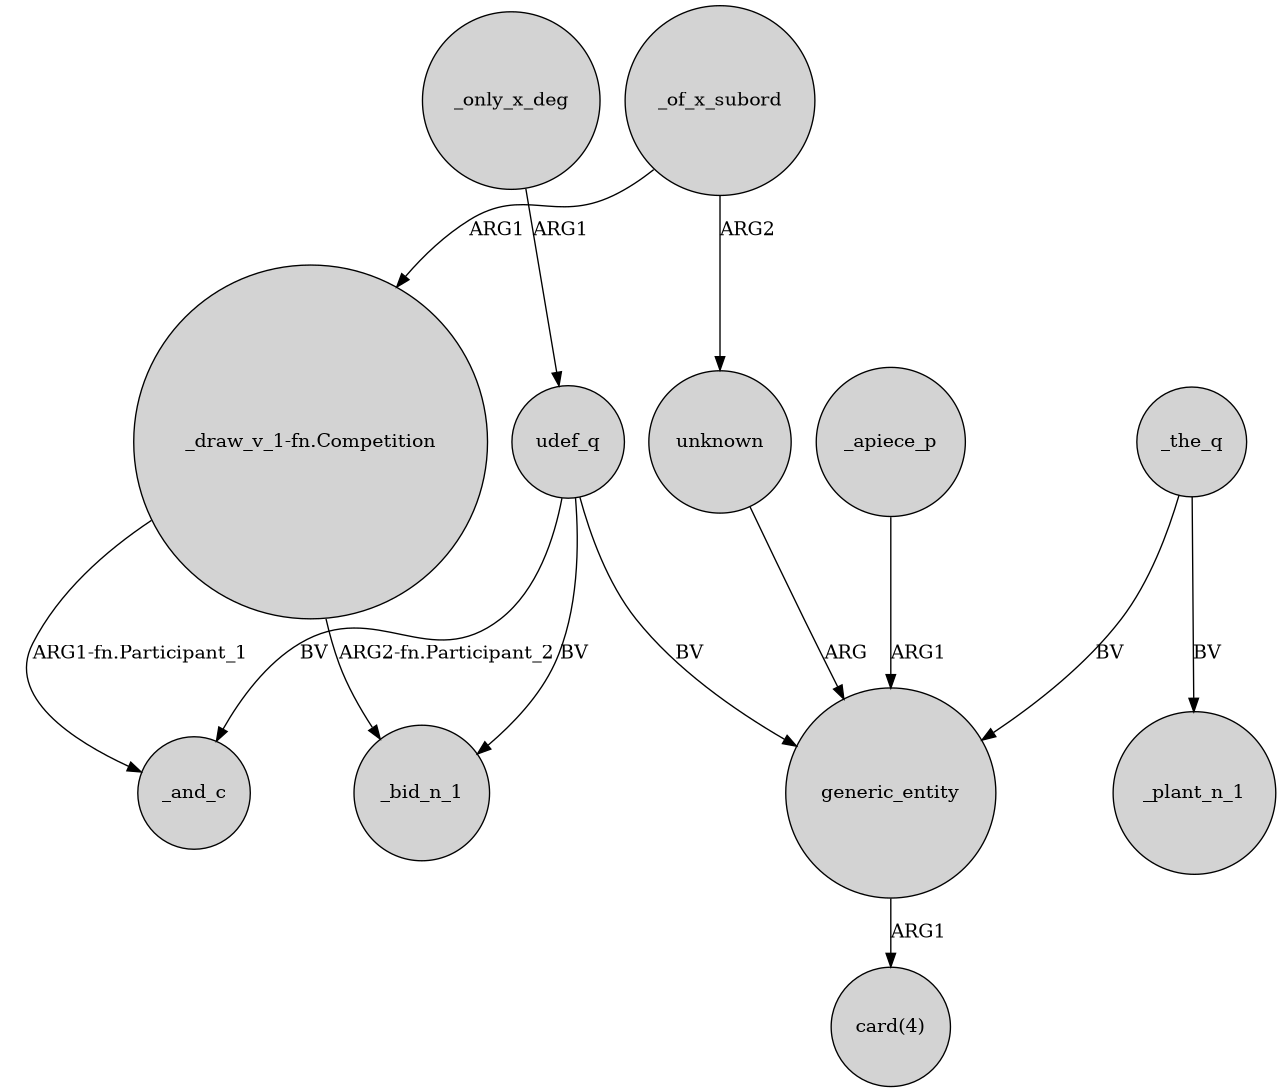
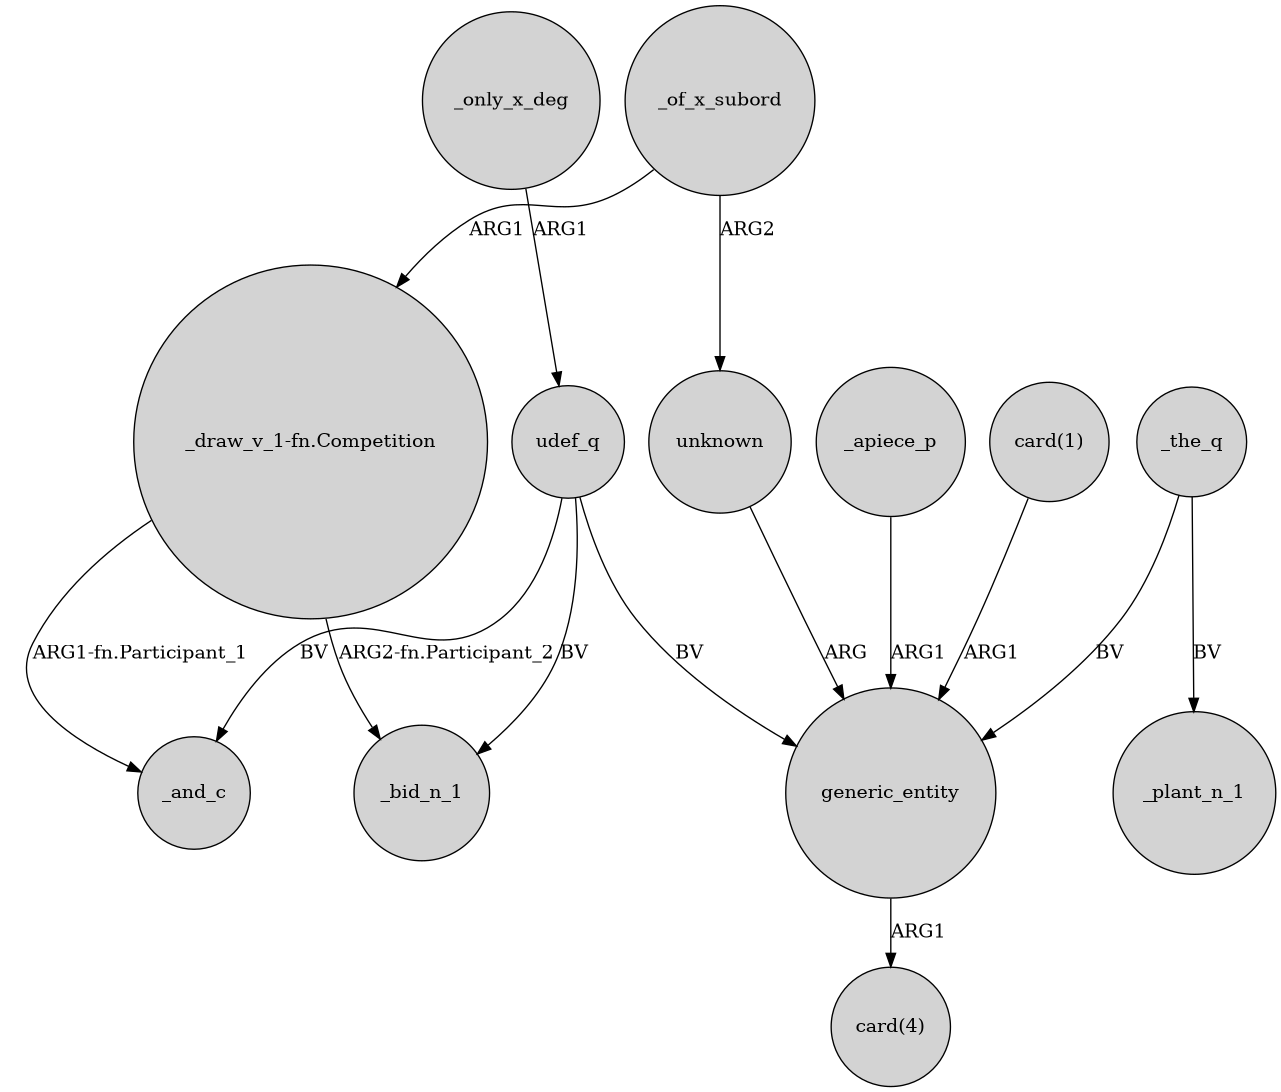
node "card(1)": added
